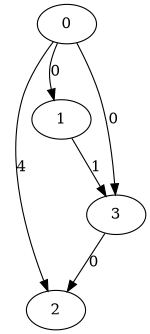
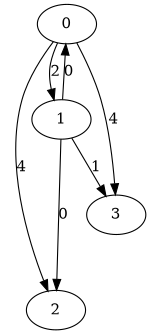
edge "0" -> "1": label "0" -> "2"
edge "1" -> "0": added, label "0"
edge "0" -> "3": label "0" -> "4"
edge "3" -> "2": now "1" -> "2"
